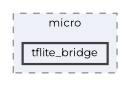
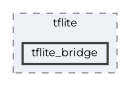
cluster "micro": label "micro" -> "tflite"
